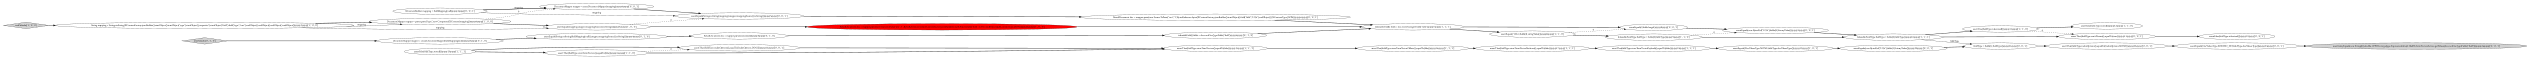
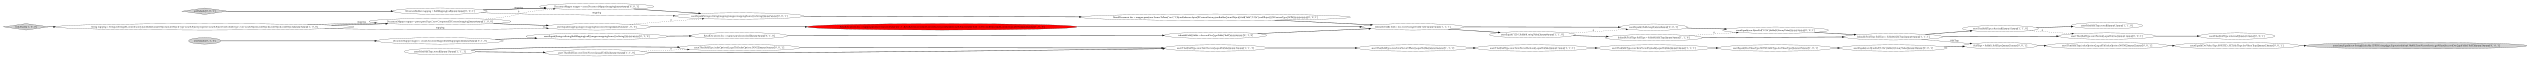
node "testDefaults['0', '0', '1']": added
node "testDefaults['0', '1', '0']": shape diamond -> ellipse
